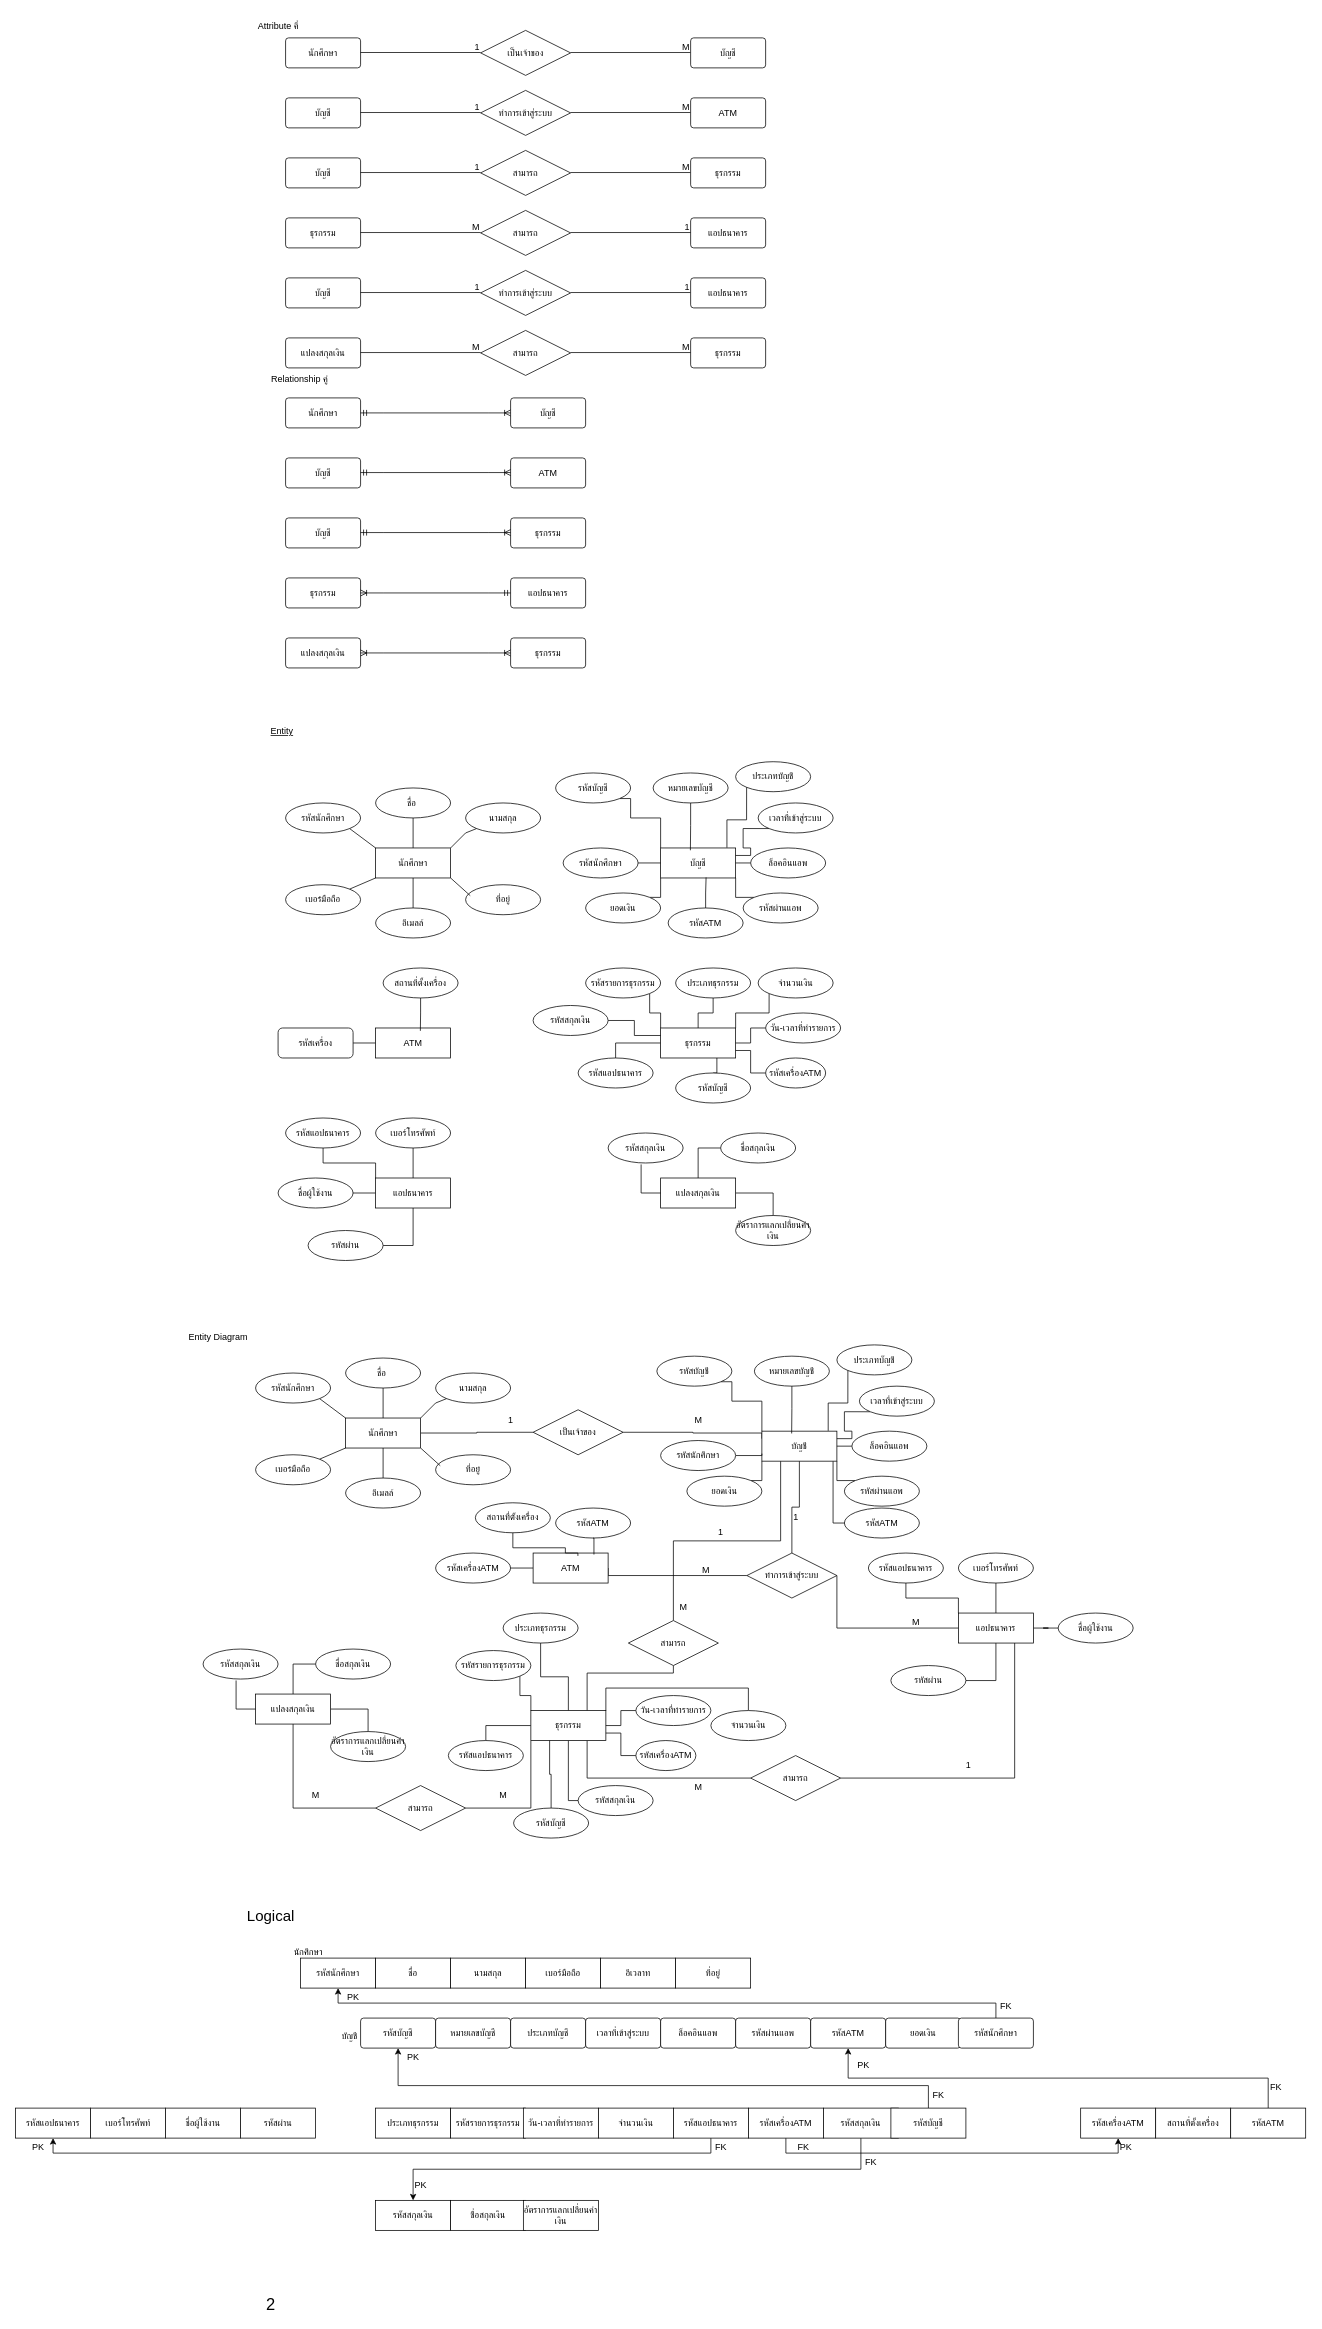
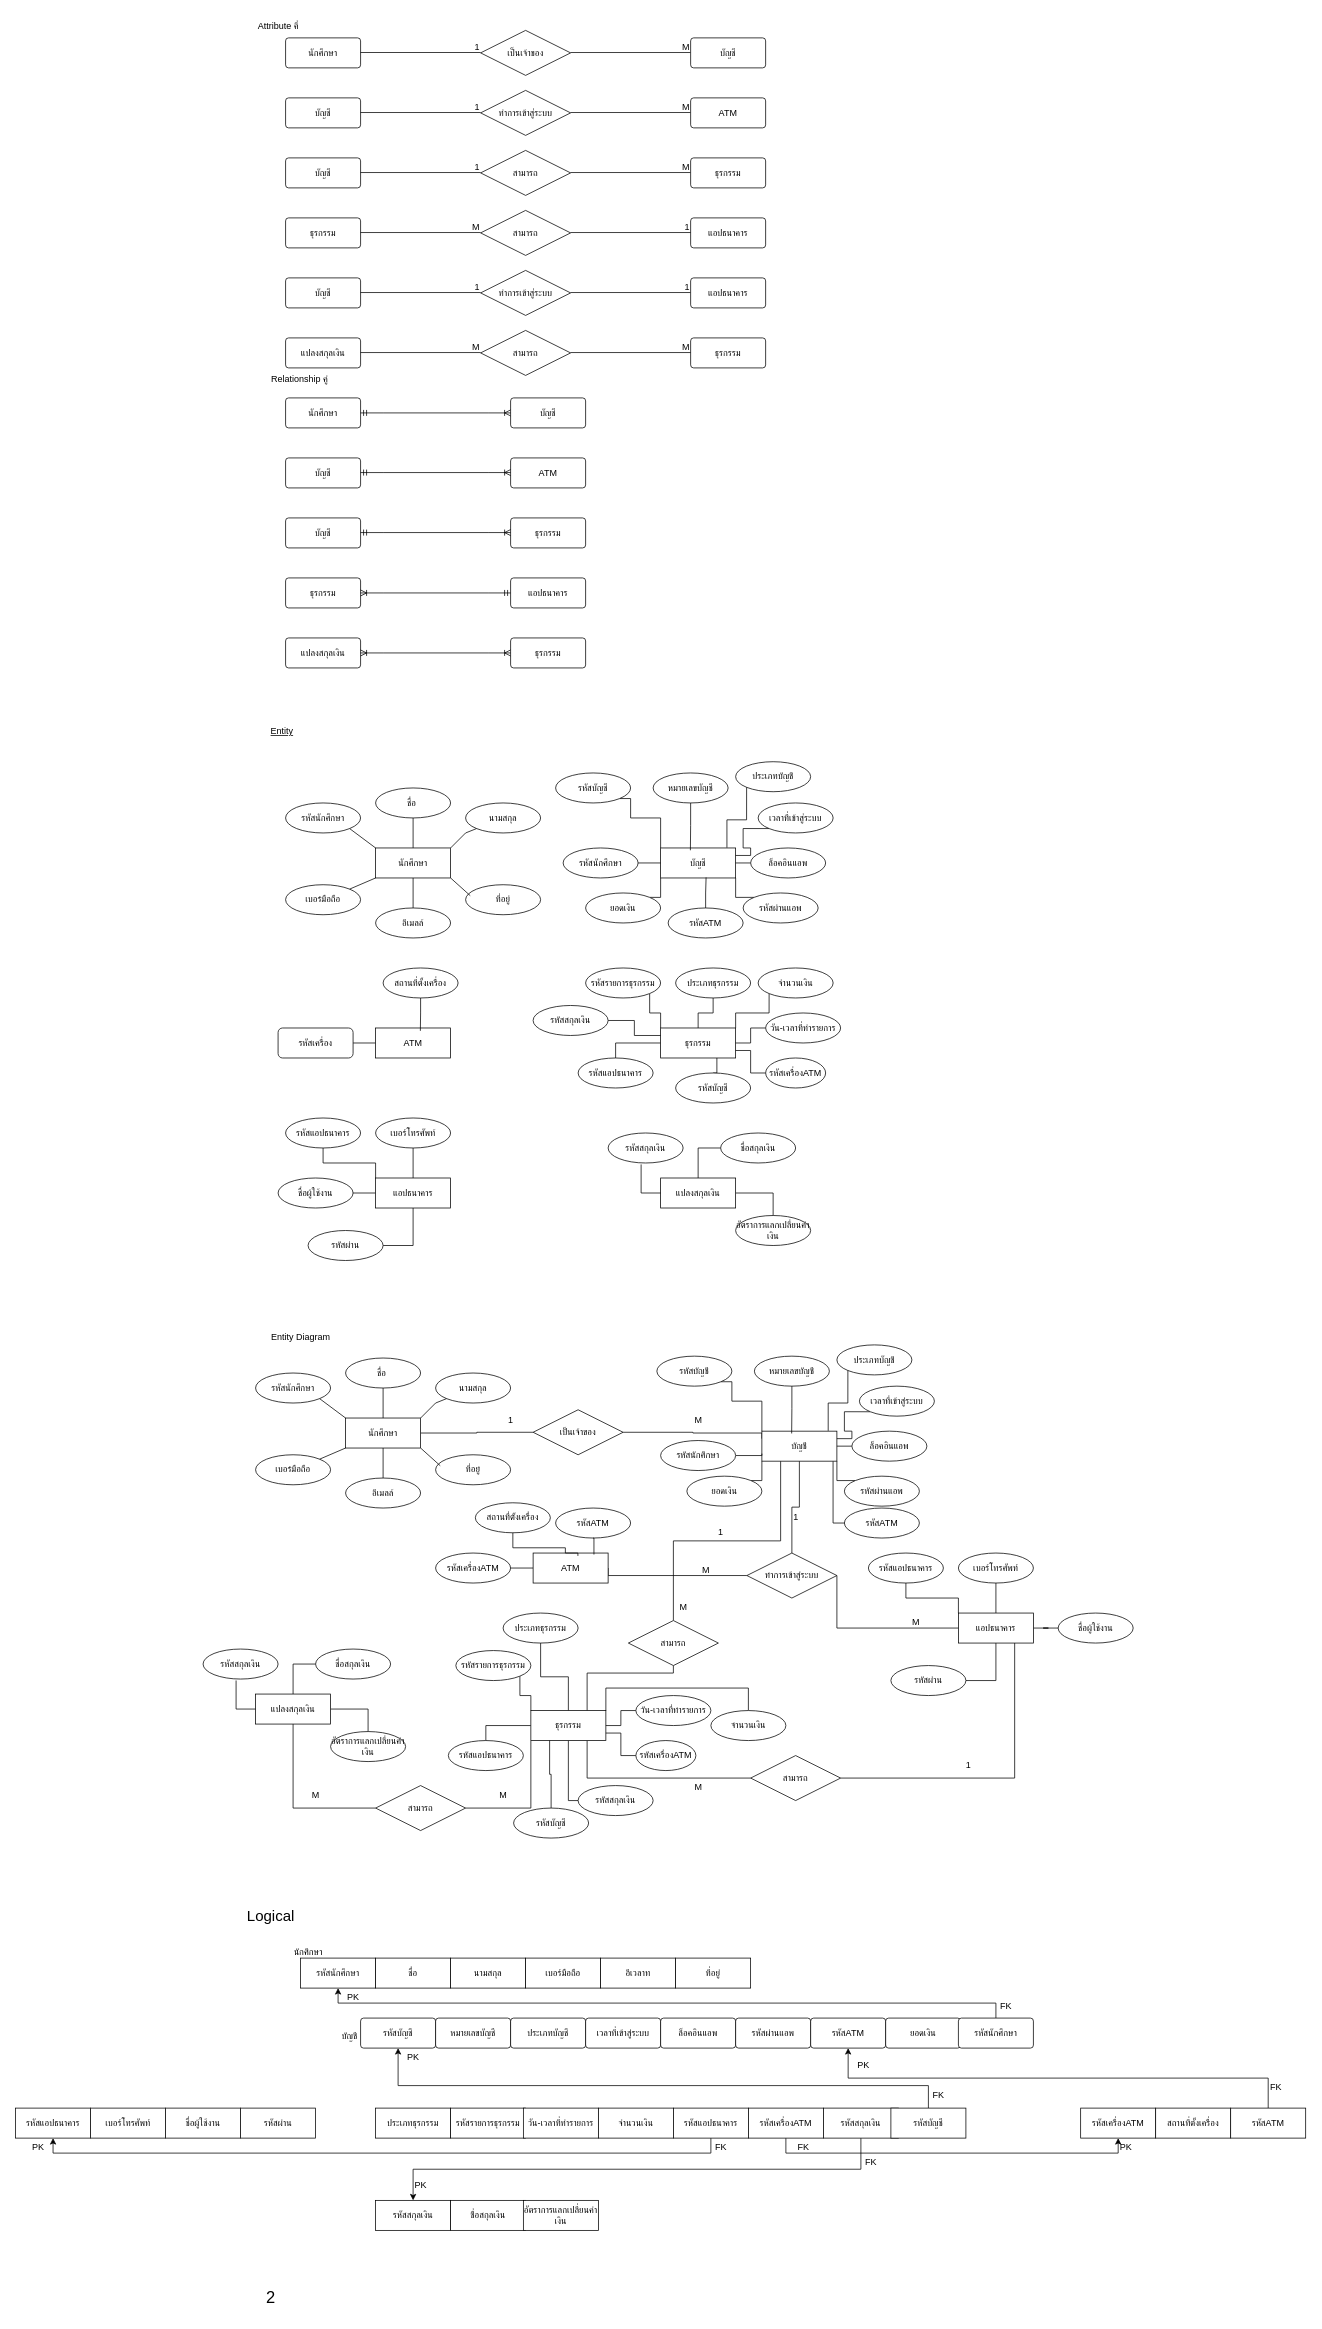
node "Entity Diagram": moved (218, 1338) -> (300, 1338)
node "2": moved (270, 2305) -> (270, 2298)
